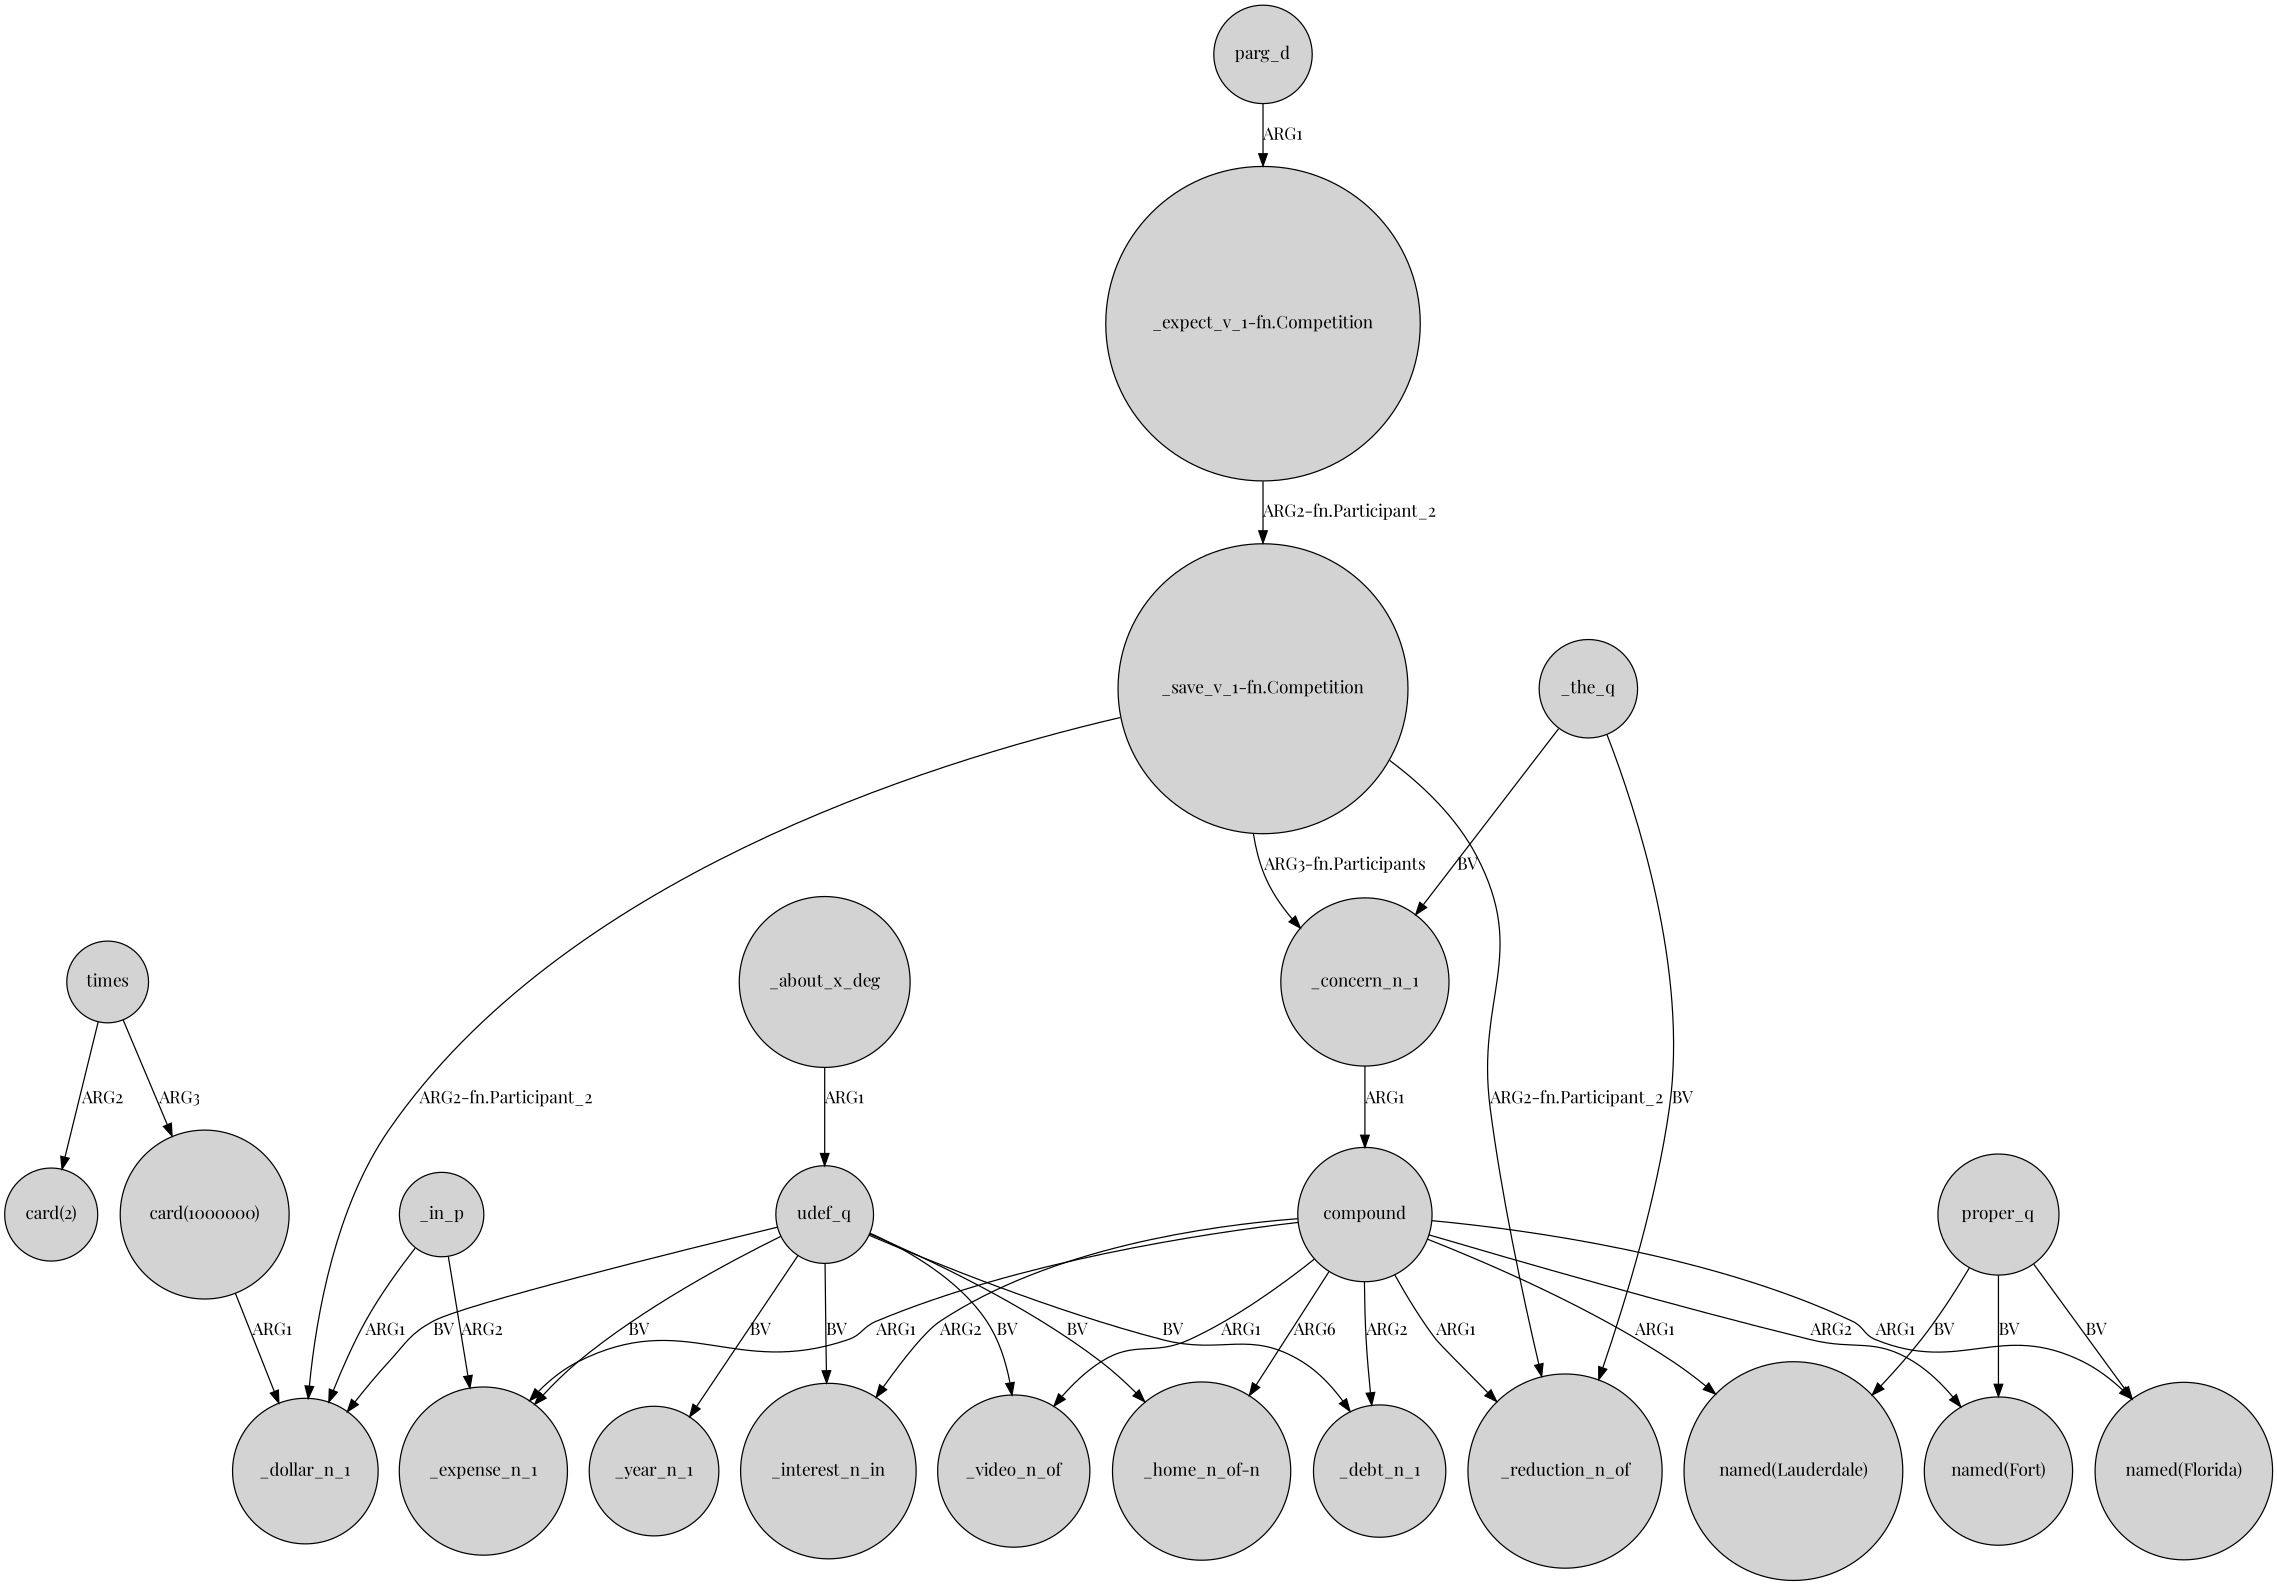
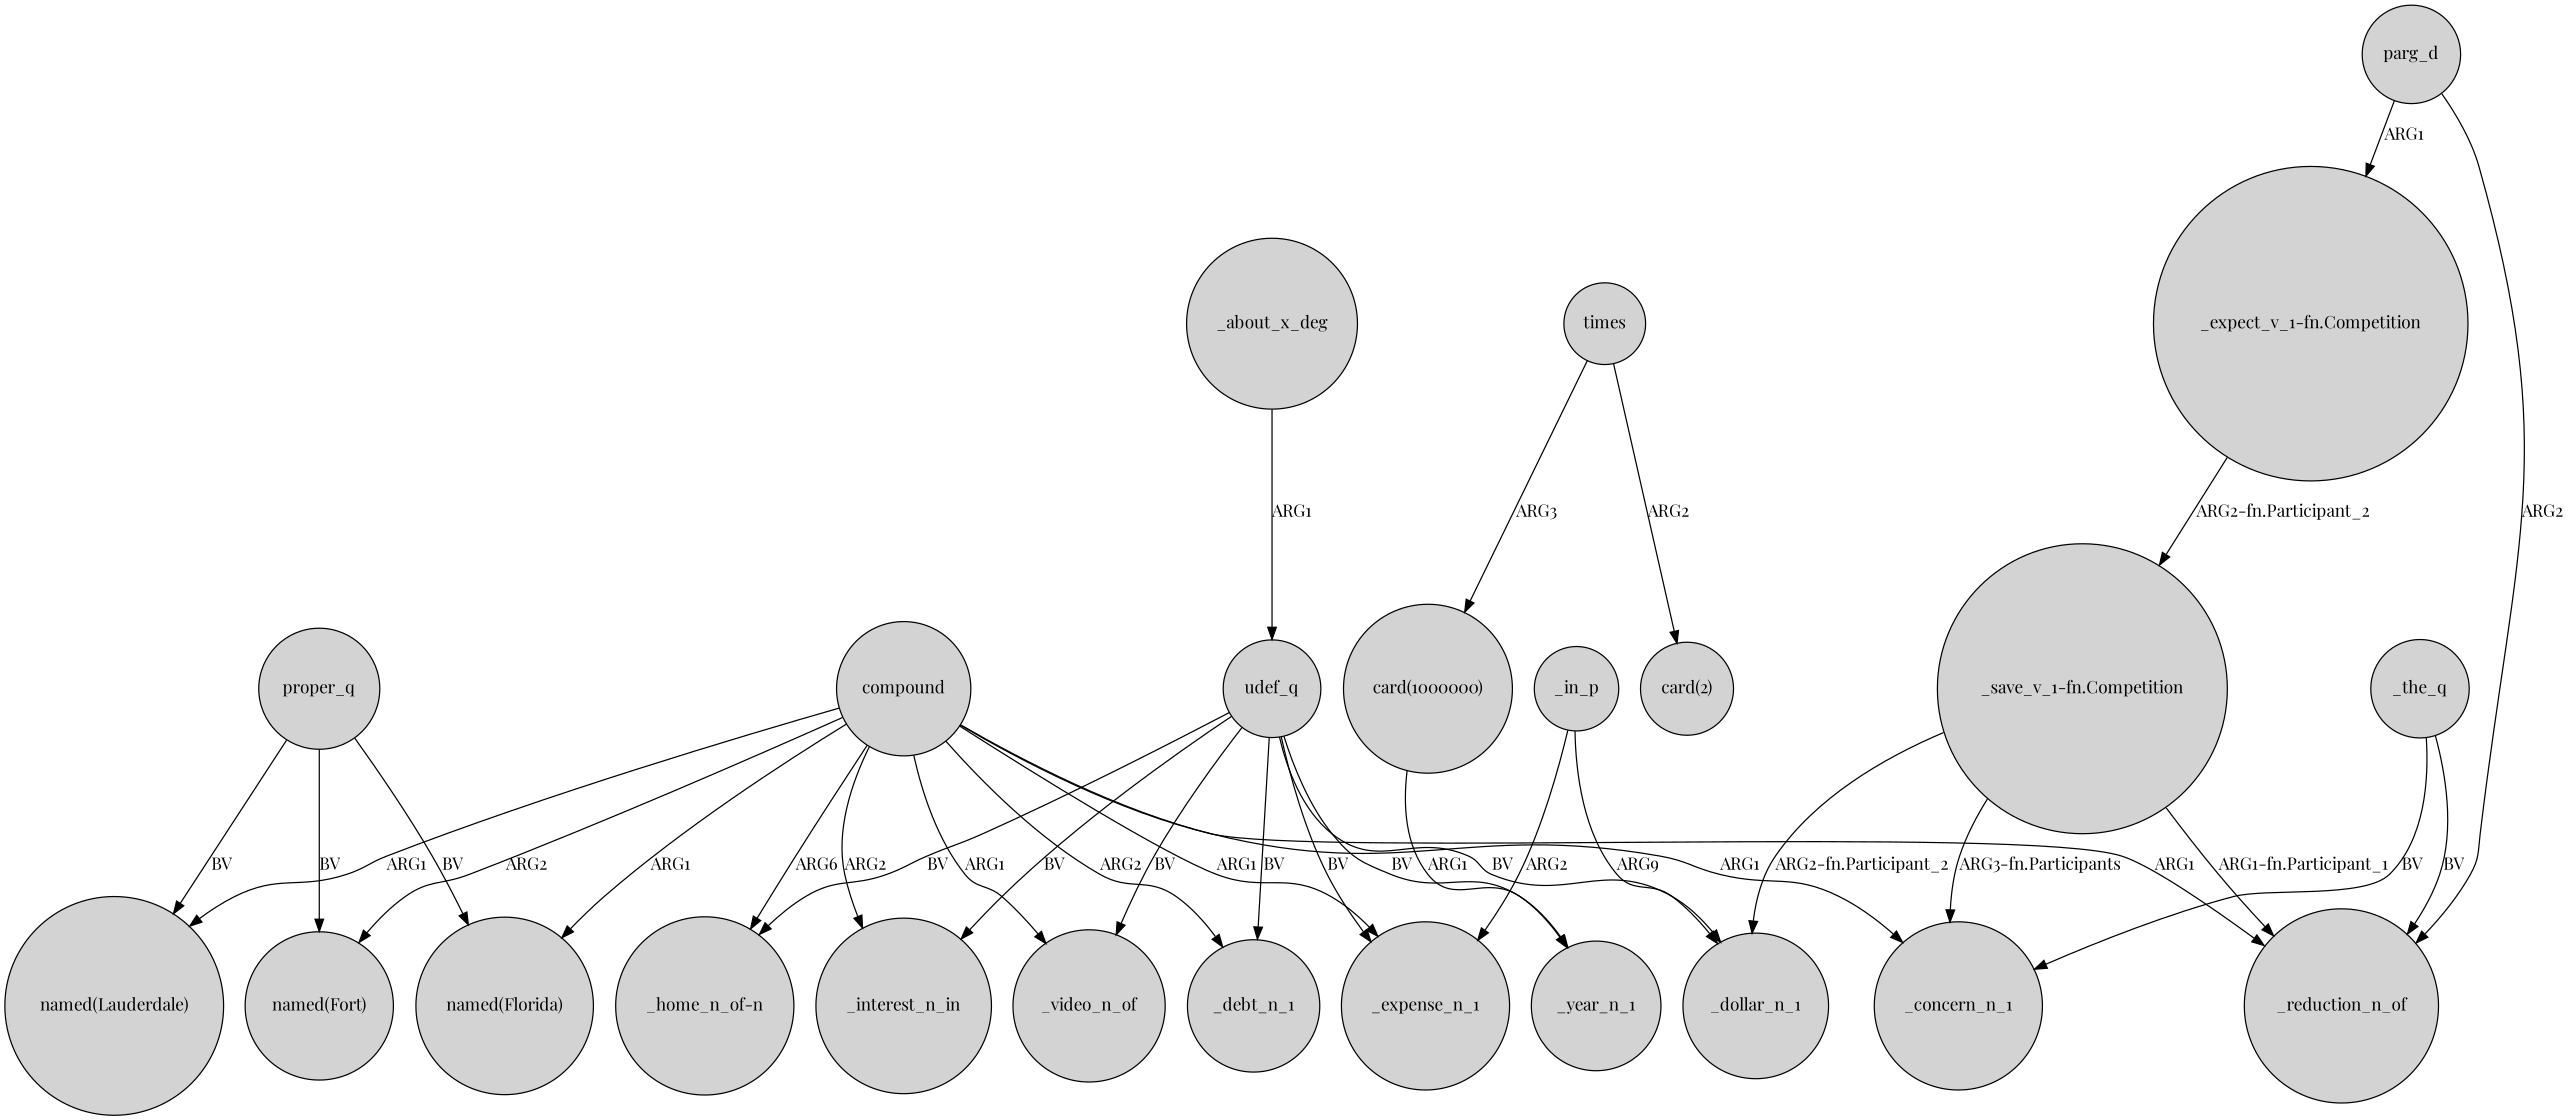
edge "parg_d" -> "_reduction_n_of": added, label "ARG2"
edge "_save_v_1-fn.Competition" -> "_reduction_n_of": label "ARG2-fn.Participant_2" -> "ARG1-fn.Participant_1"
edge "_concern_n_1" -> "compound": reversed
edge "_in_p" -> "_dollar_n_1": label "ARG1" -> "ARG9"
edge "card(1000000)" -> "_dollar_n_1": now "card(1000000)" -> "_year_n_1"
